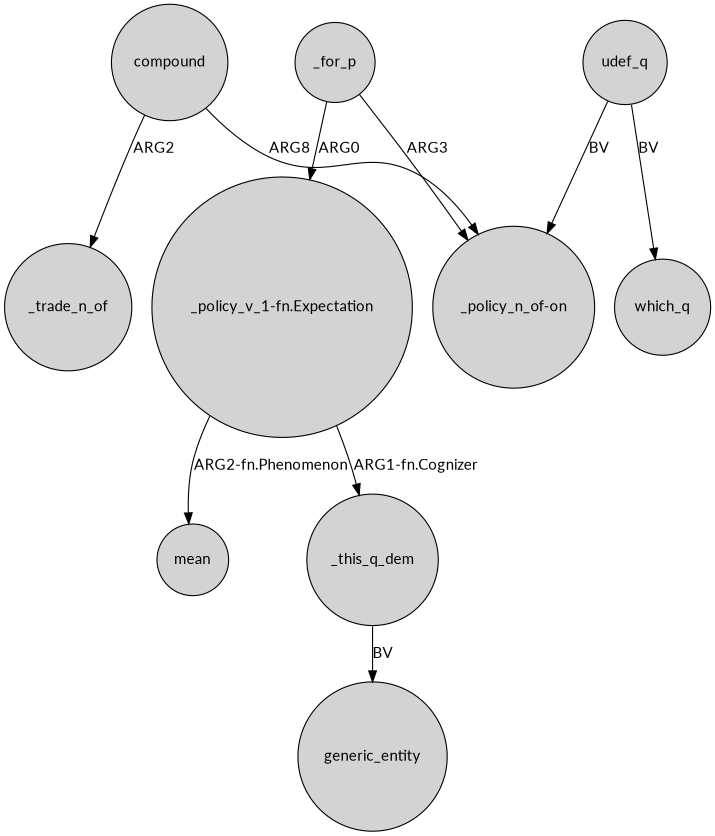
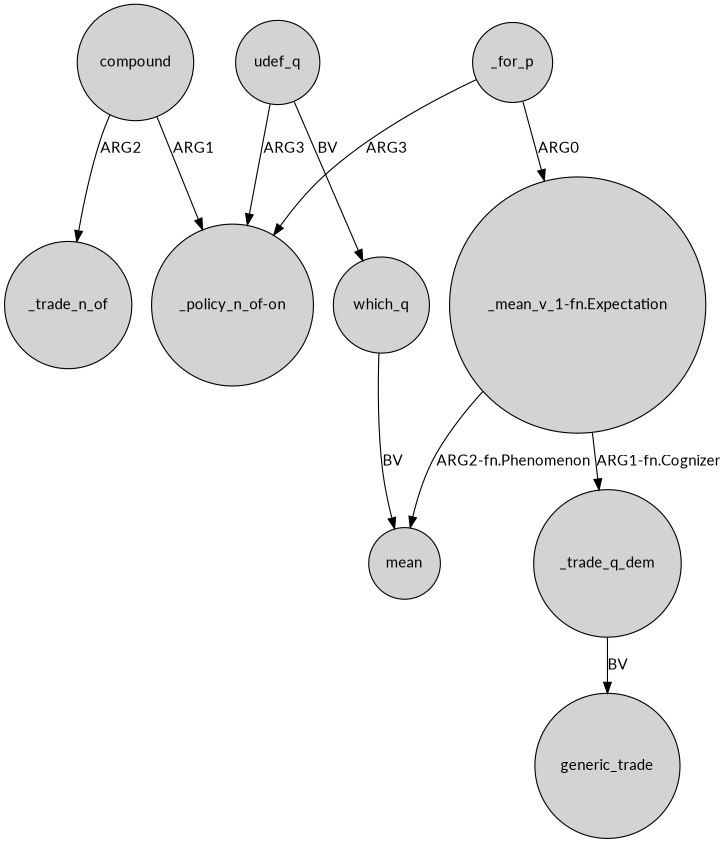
edge "compound" -> "_policy_n_of-on": label "ARG8" -> "ARG1"
edge "udef_q" -> "_policy_n_of-on": label "BV" -> "ARG3"
node "_policy_v_1-fn.Expectation": label "_policy_v_1-fn.Expectation" -> "_mean_v_1-fn.Expectation"
edge "which_q" -> "mean": added, label "BV"
node "_this_q_dem": label "_this_q_dem" -> "_trade_q_dem"
node "generic_entity": label "generic_entity" -> "generic_trade"
